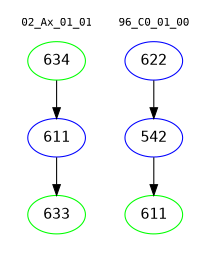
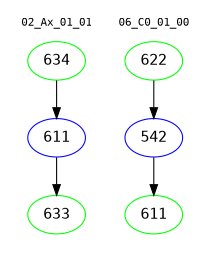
cluster "96_C0_01_00": label "96_C0_01_00" -> "06_C0_01_00"
node "622": color blue -> green
